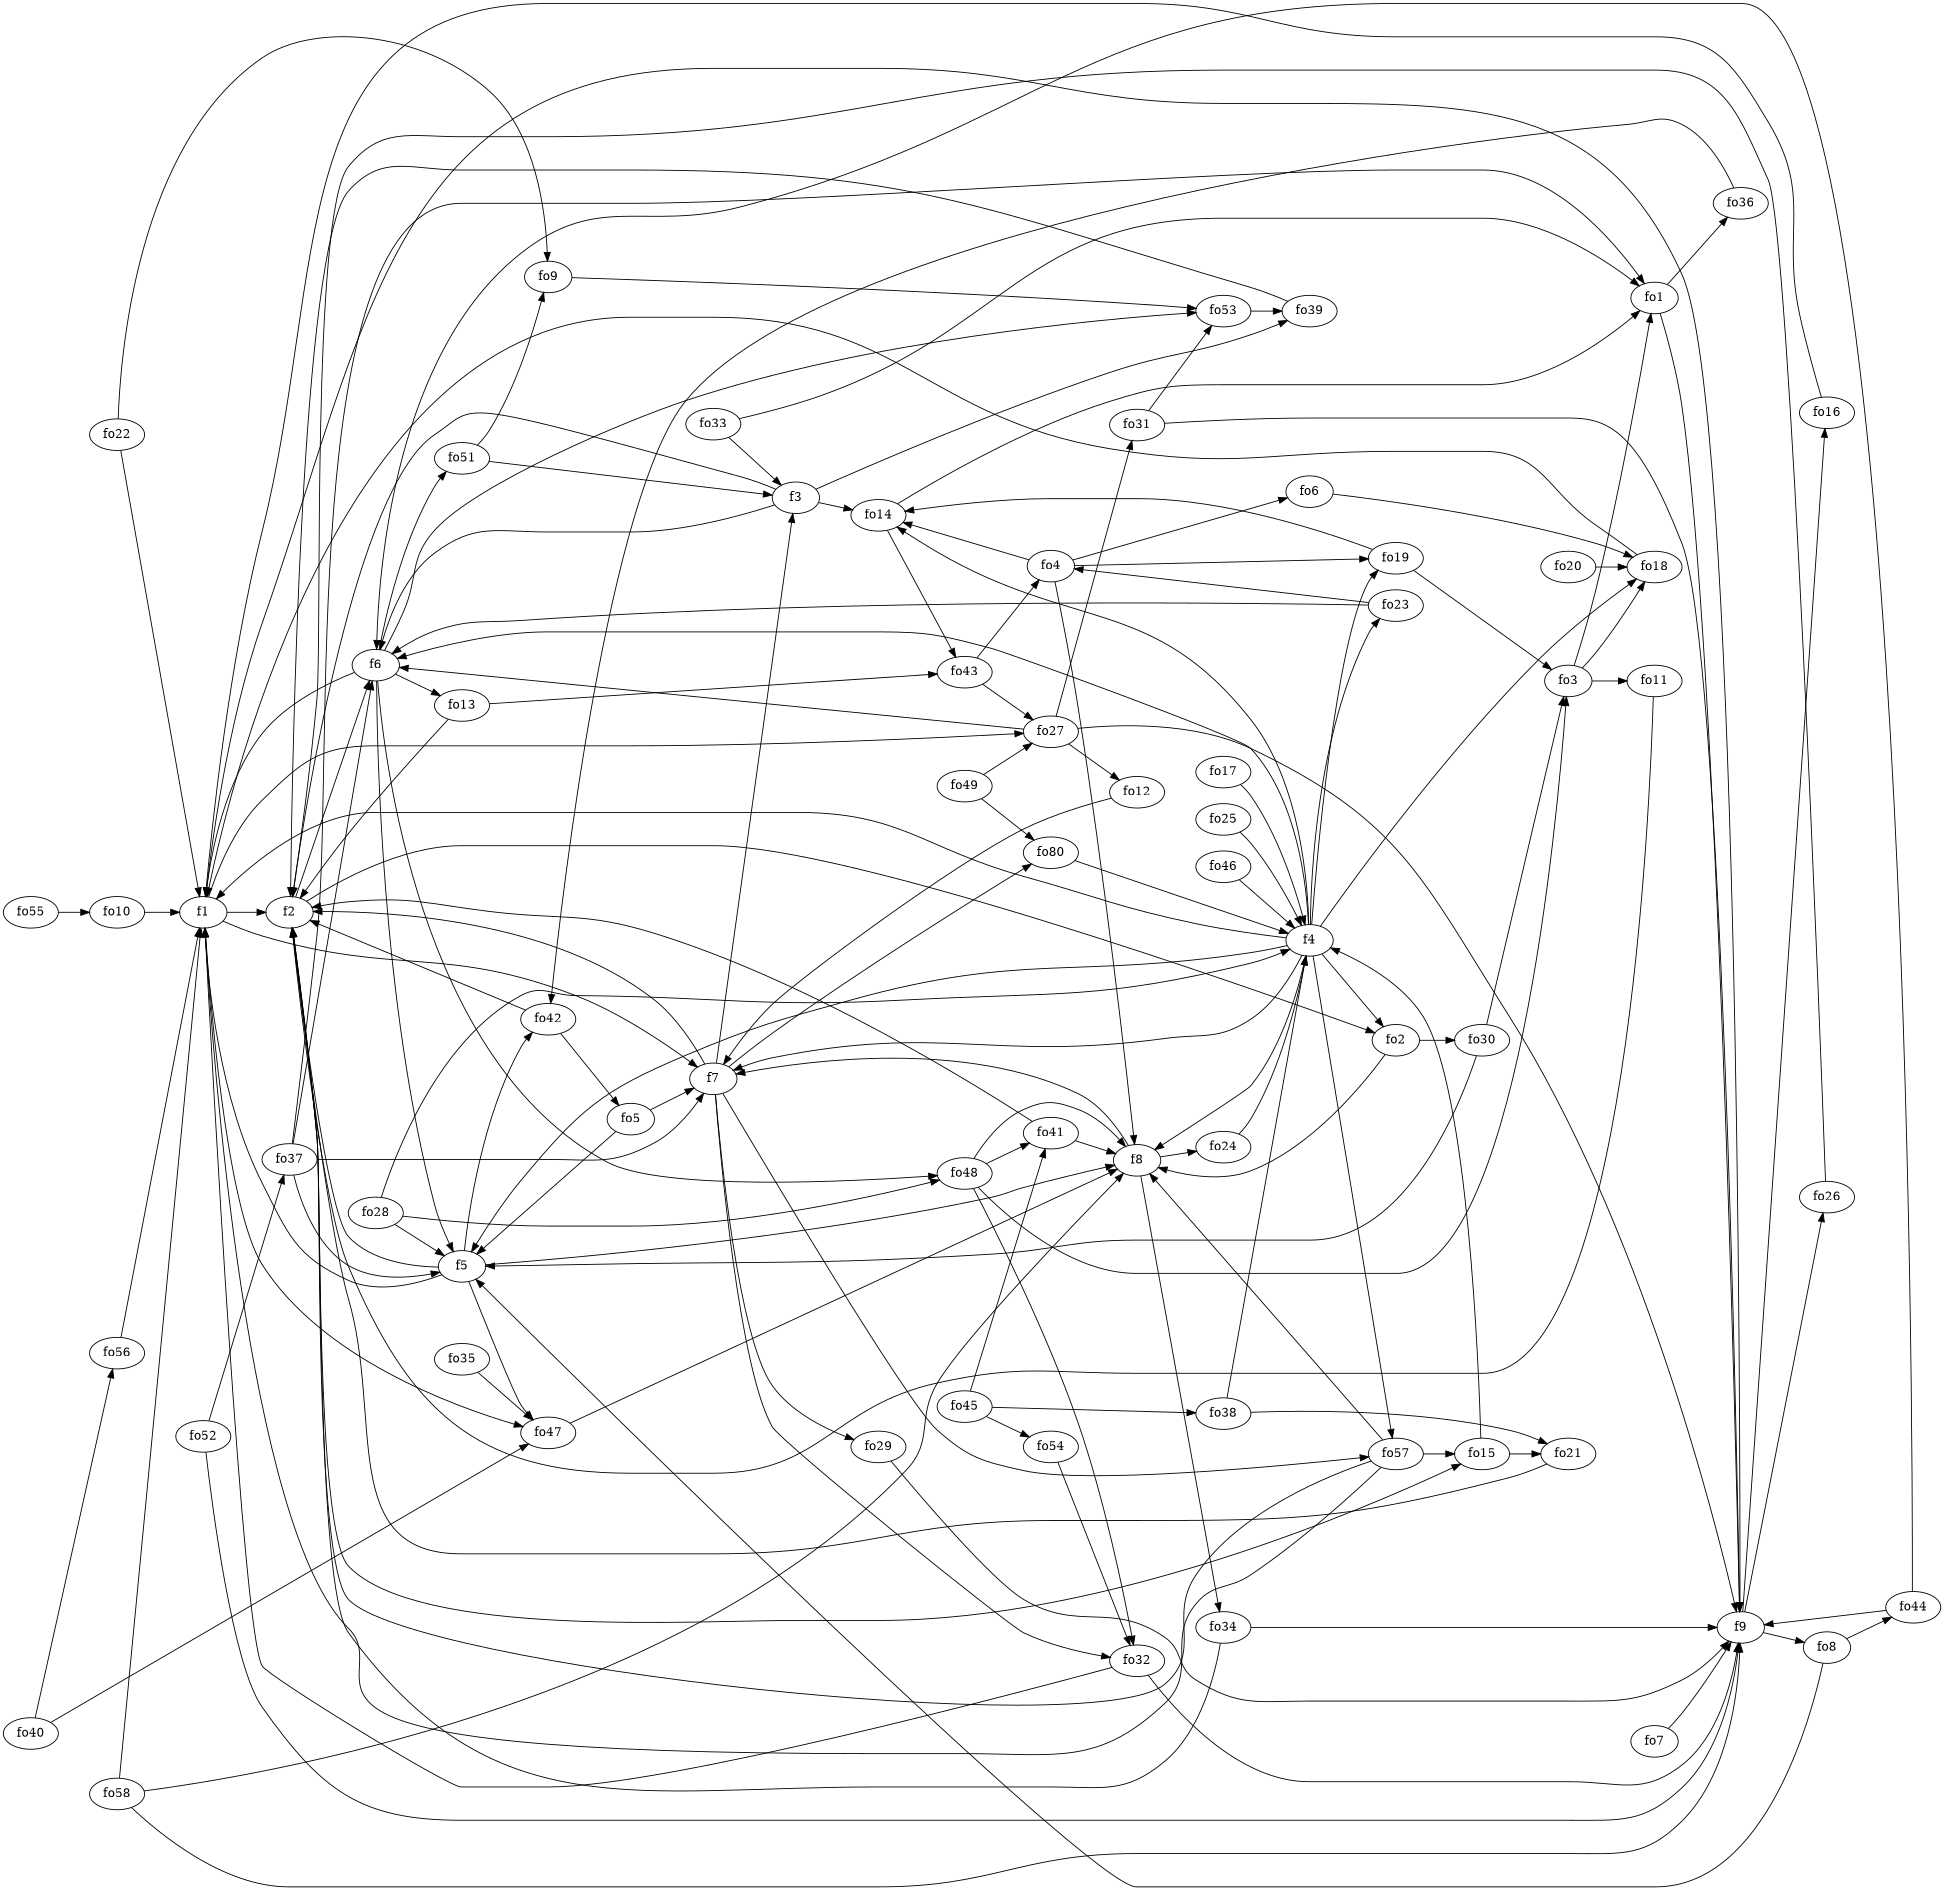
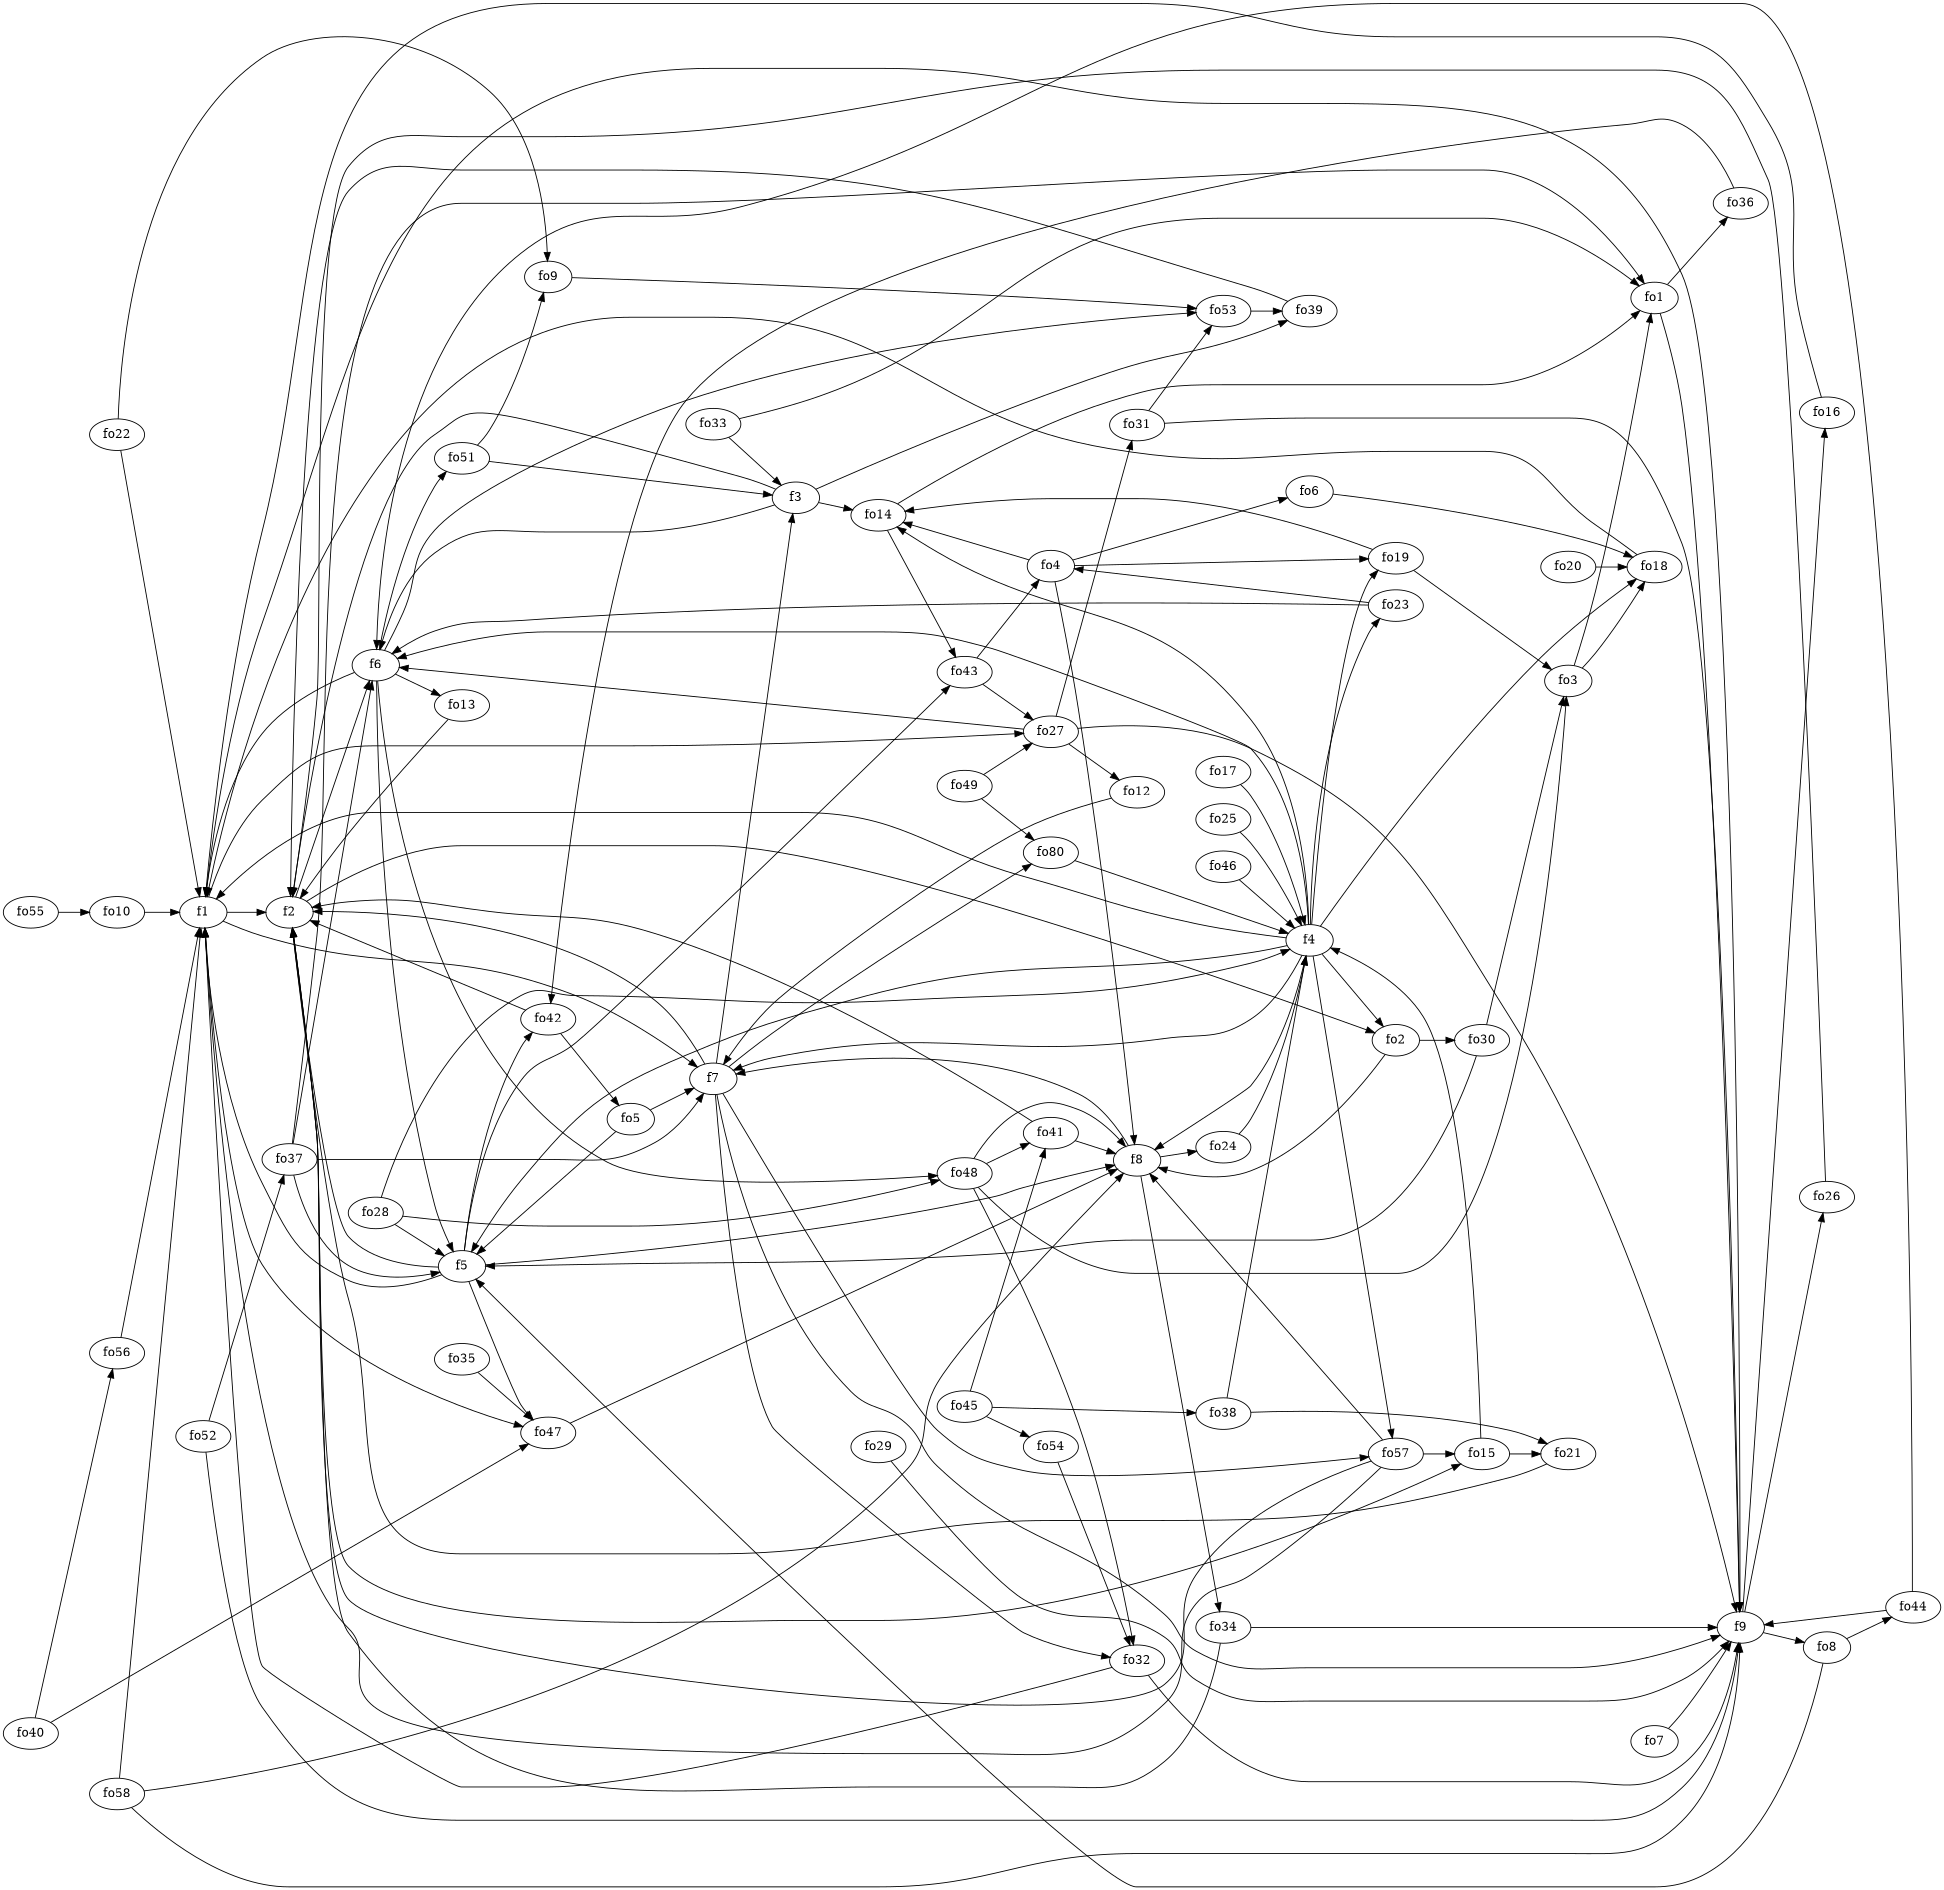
node "fo11": removed
edge "fo13" -> "fo43": now "f5" -> "fo43"
edge "f7" -> "fo29": now "f7" -> "f9"
